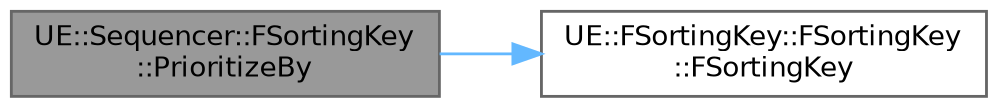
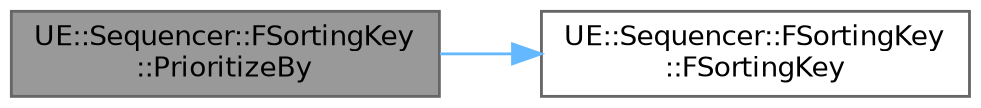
node "UE::FSortingKey::FSortingKey ::FSortingKey": label "UE::FSortingKey::FSortingKey ::FSortingKey" -> "UE::Sequencer::FSortingKey ::FSortingKey"
